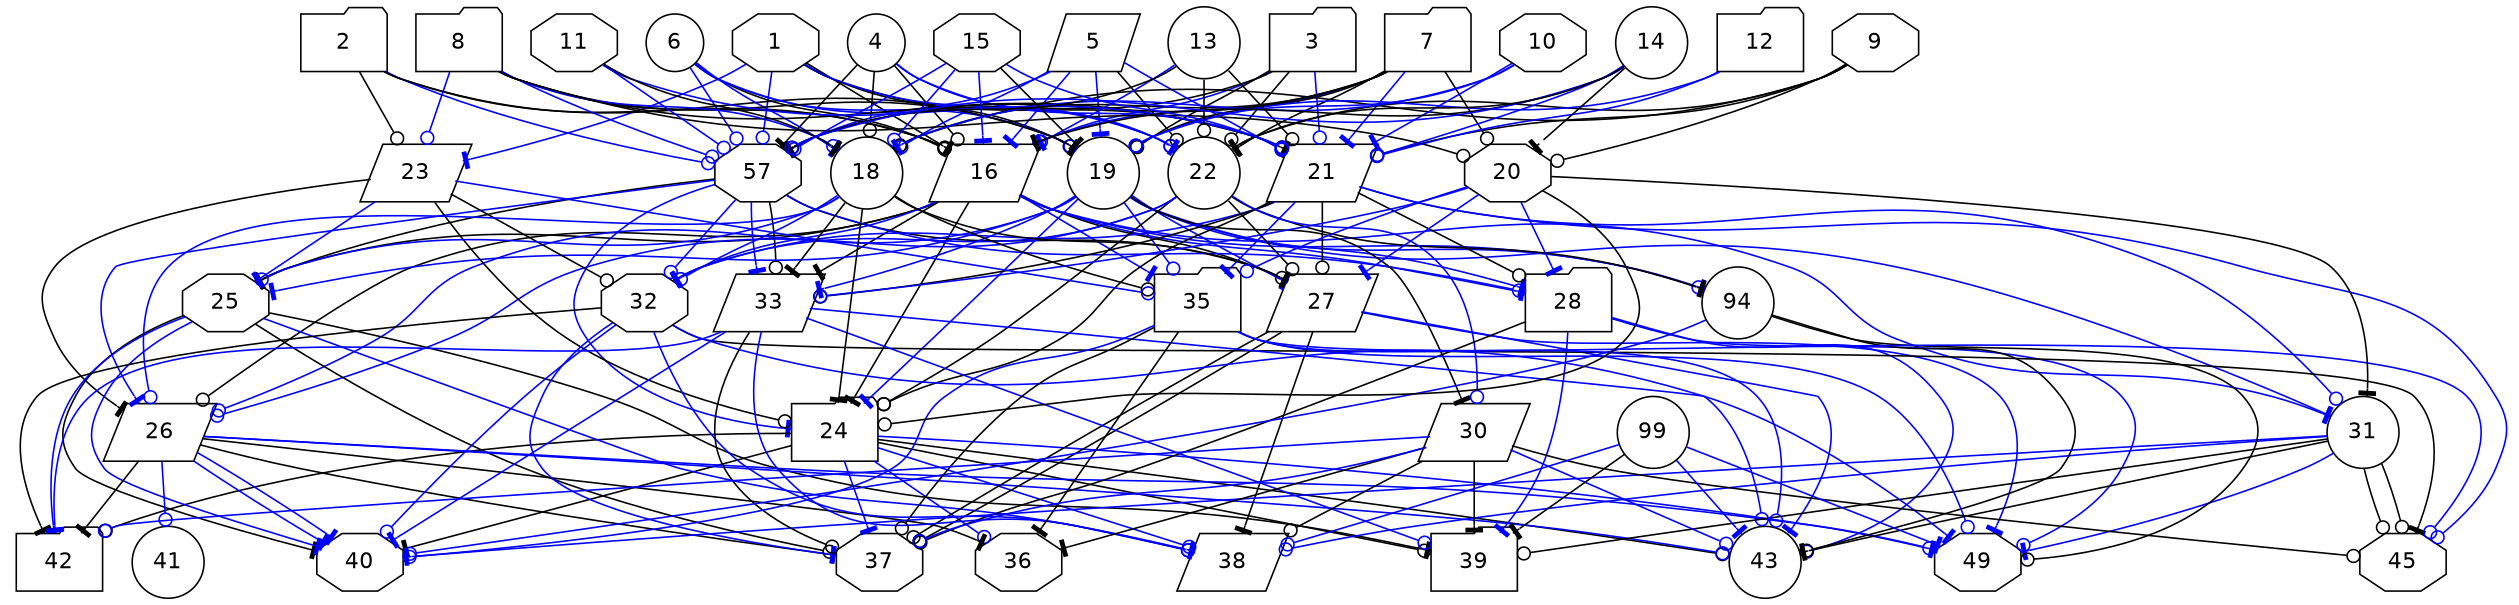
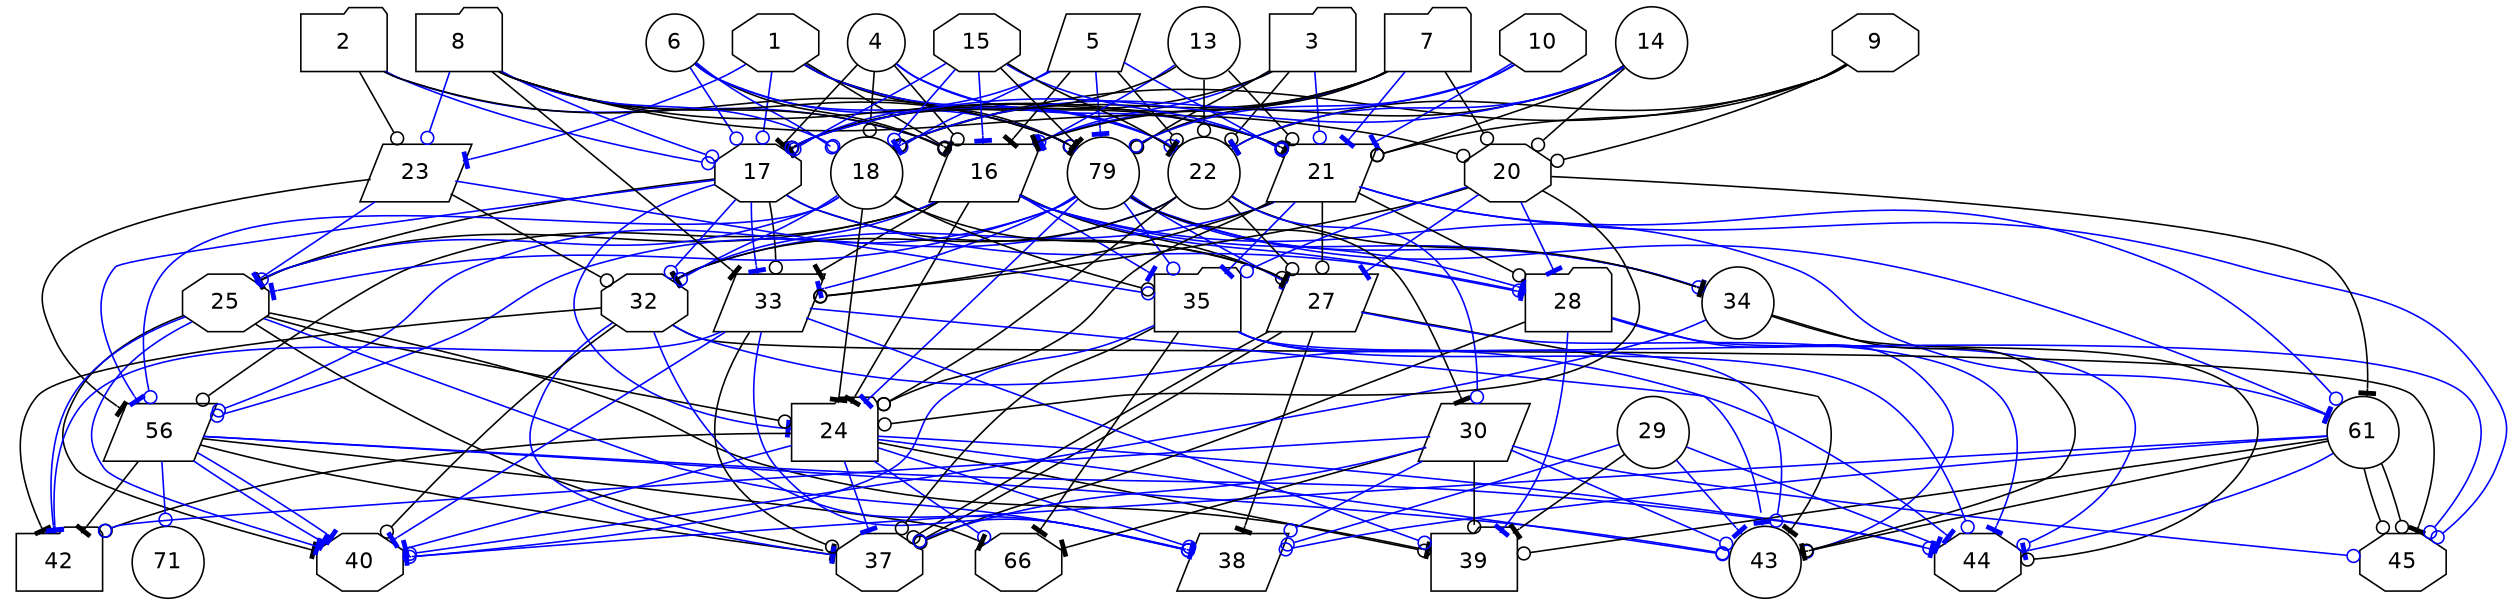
node "11": removed
node "12": removed
edge "14" -> "20": arrowhead tee -> odot
edge "5" -> "16": color blue -> black
edge "6" -> "18": arrowhead tee -> odot
edge "3" -> "16": arrowhead odot -> tee
edge "7" -> "22": now "15" -> "22"
edge "14" -> "22": color black -> blue
edge "4" -> "22": arrowhead odot -> tee
edge "2" -> "16": color black -> blue
edge "14" -> "21": color blue -> black
node "57": label "57" -> "17"
node "19": label "19" -> "79"
edge "18" -> "33": now "8" -> "33"
edge "22" -> "32": color blue -> black
edge "20" -> "33": color blue -> black
node "94": label "94" -> "34"
edge "33" -> "43": arrowhead odot -> tee
edge "23" -> "24": now "25" -> "24"
edge "27" -> "43": color blue -> black
edge "32" -> "40": color blue -> black
node "26": label "26" -> "56"
node "99": label "99" -> "29"
node "31": label "31" -> "61"
edge "25" -> "37": arrowhead odot -> tee
edge "24" -> "43": color black -> blue
edge "30" -> "38": color black -> blue
edge "30" -> "39": arrowhead tee -> odot
edge "24" -> "40": color black -> blue
edge "30" -> "45": color black -> blue
node "41": label "41" -> "71"
node "36": label "36" -> "66"
node "49": label "49" -> "44"
